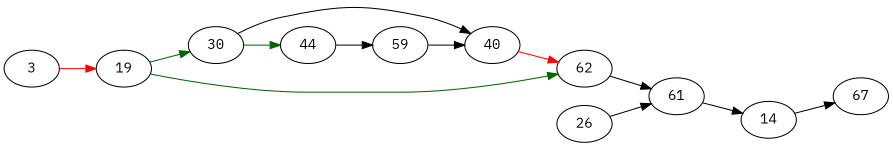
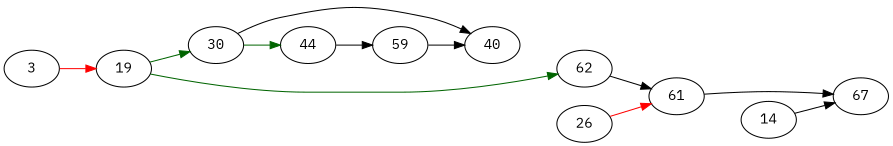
edge "40" -> "62": removed
edge "61" -> "14": now "61" -> "67"
edge "26" -> "61": color black -> red
